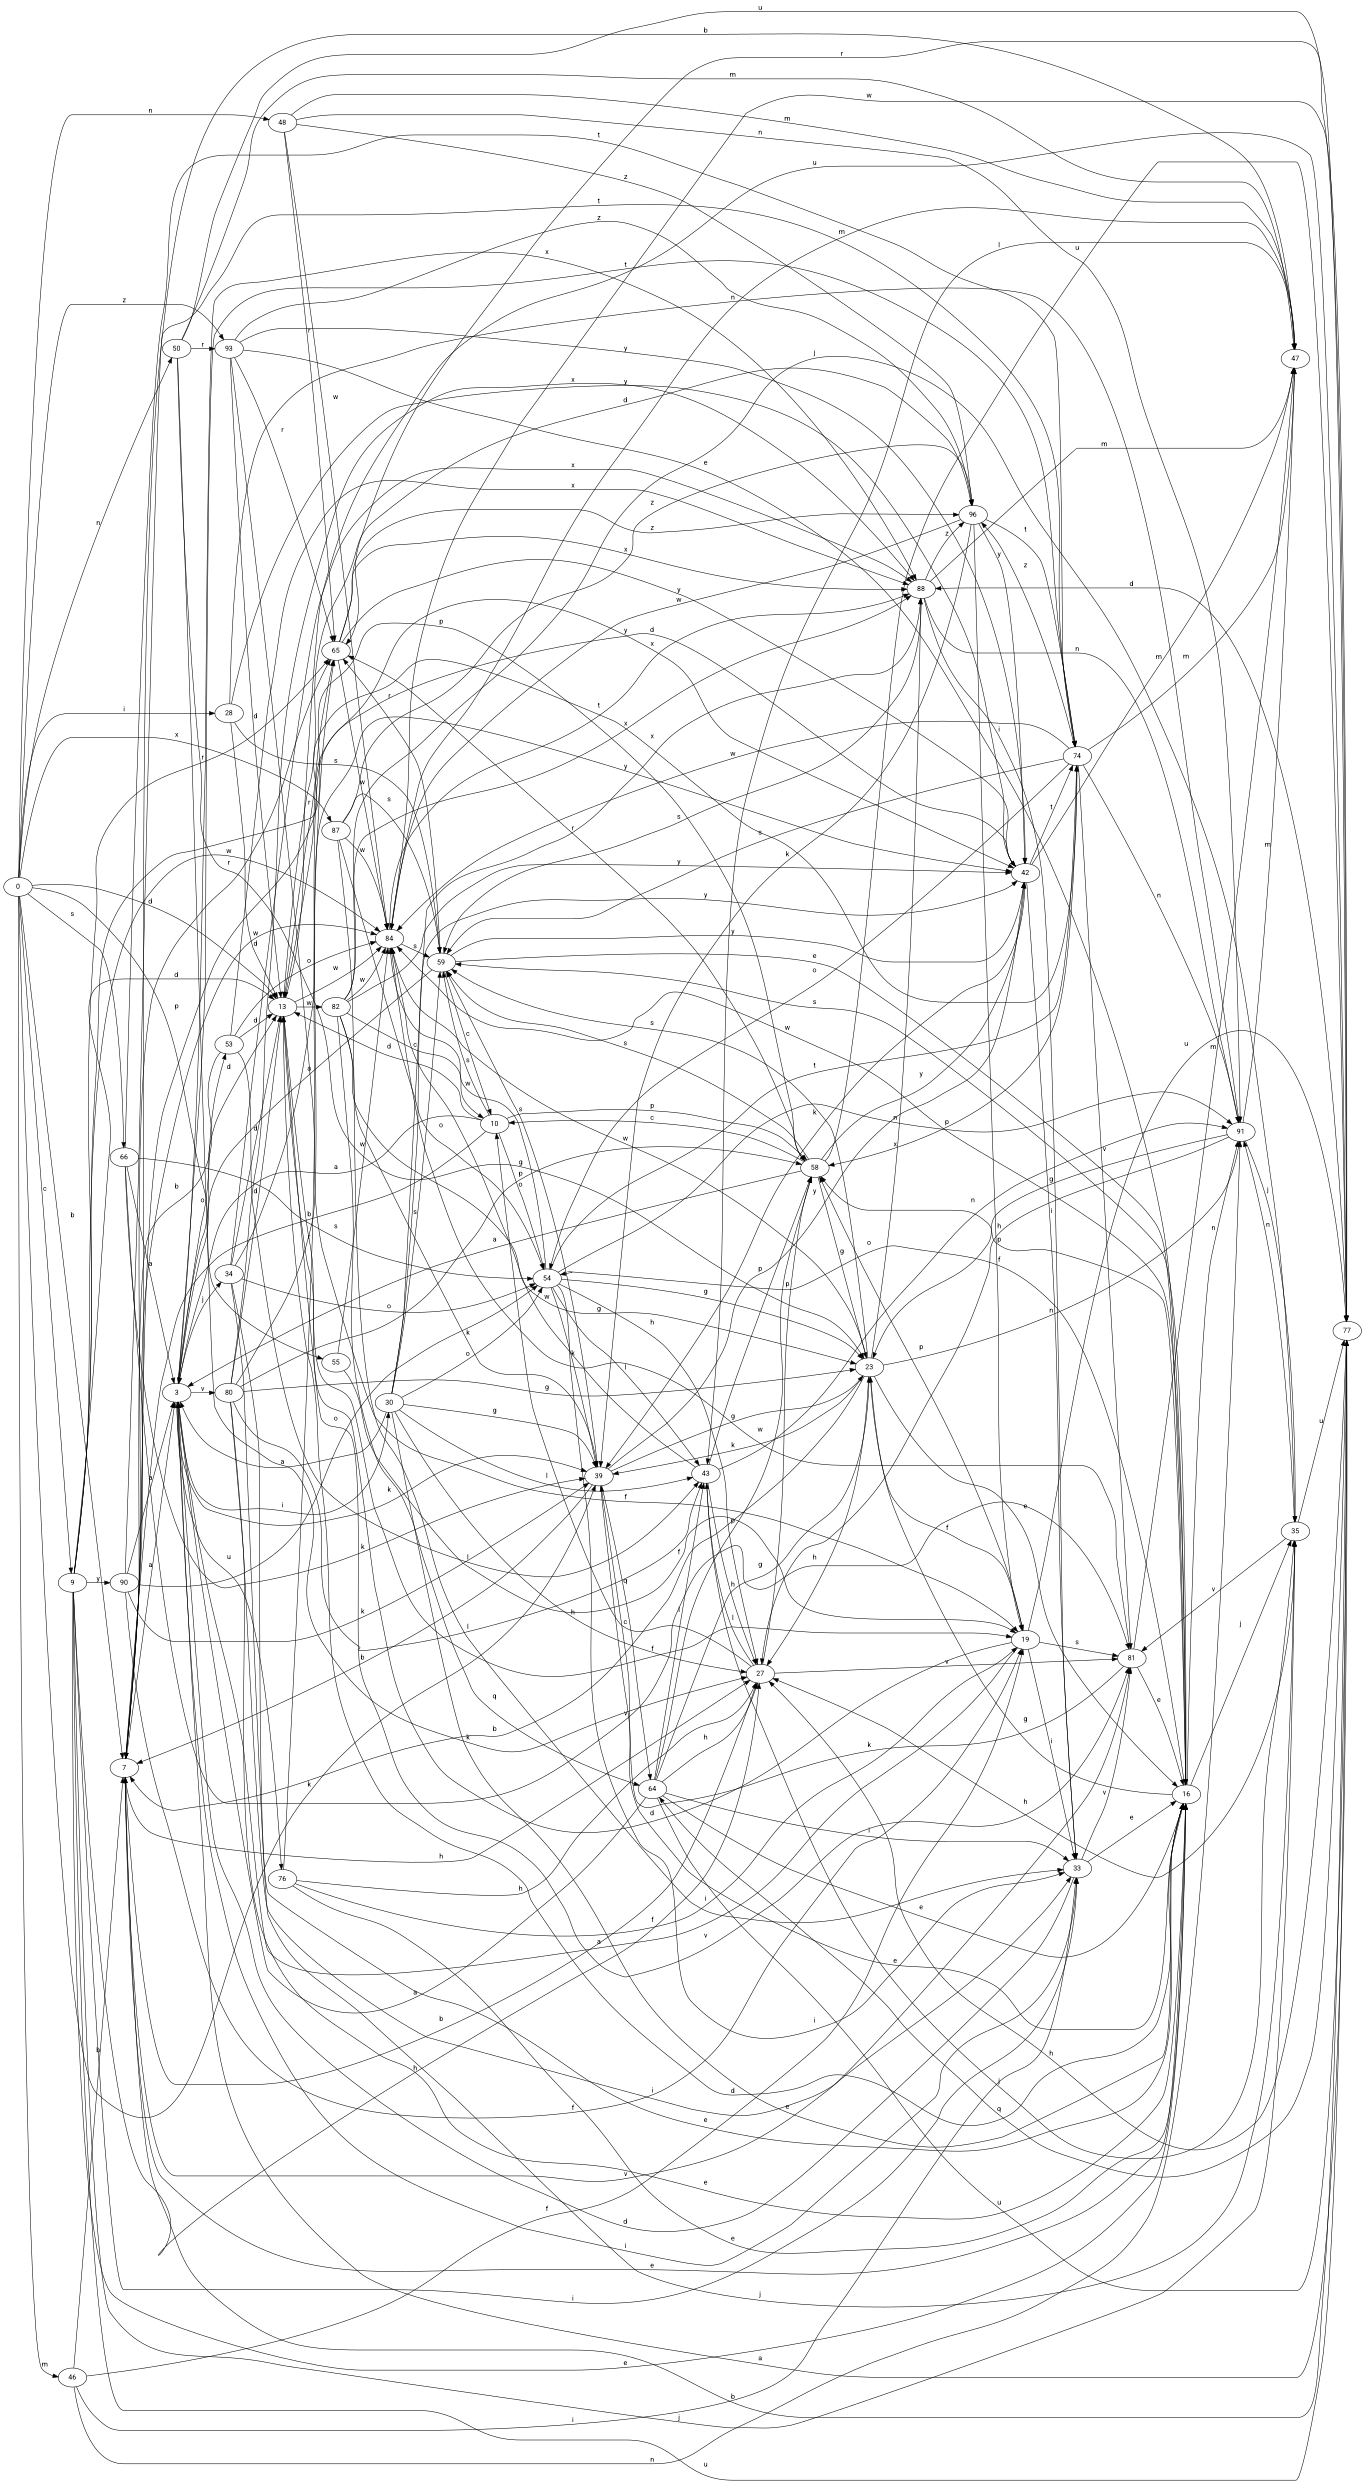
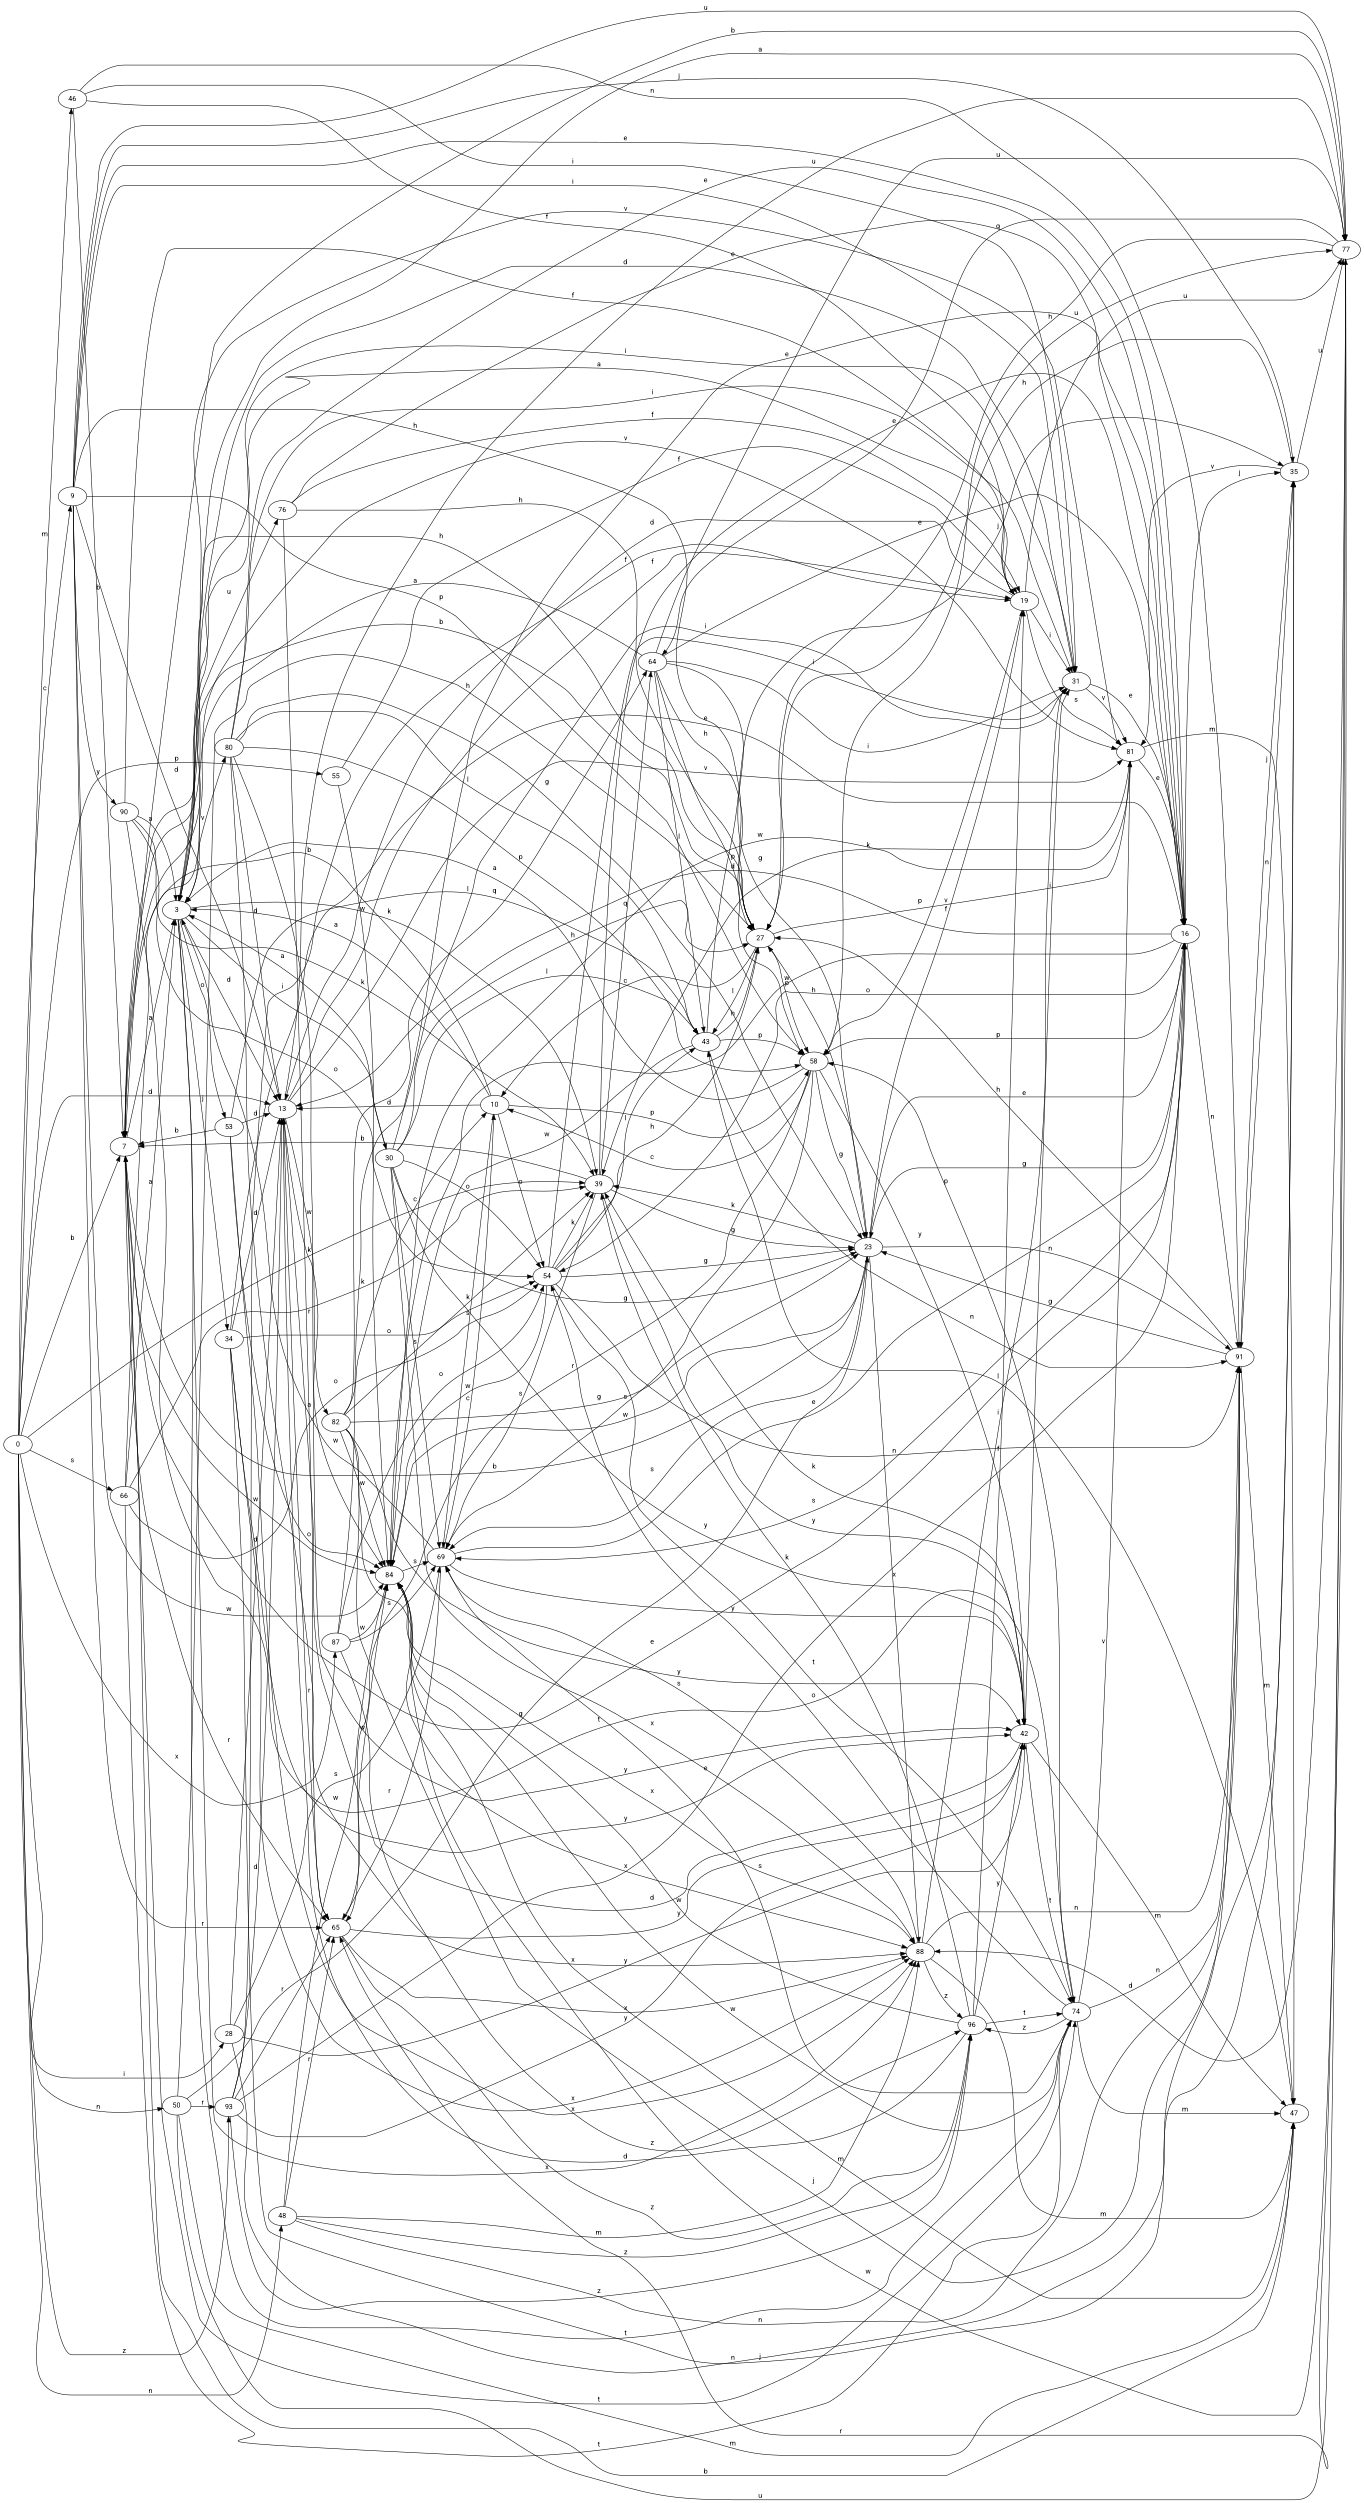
edge "48" -> "47": now "48" -> "88"
node "59": label "59" -> "69"
edge "66" -> "54": label "s" -> "o"
edge "30" -> "39": now "30" -> "23"
edge "50" -> "27": label "k" -> "h"
node "33": label "33" -> "31"
